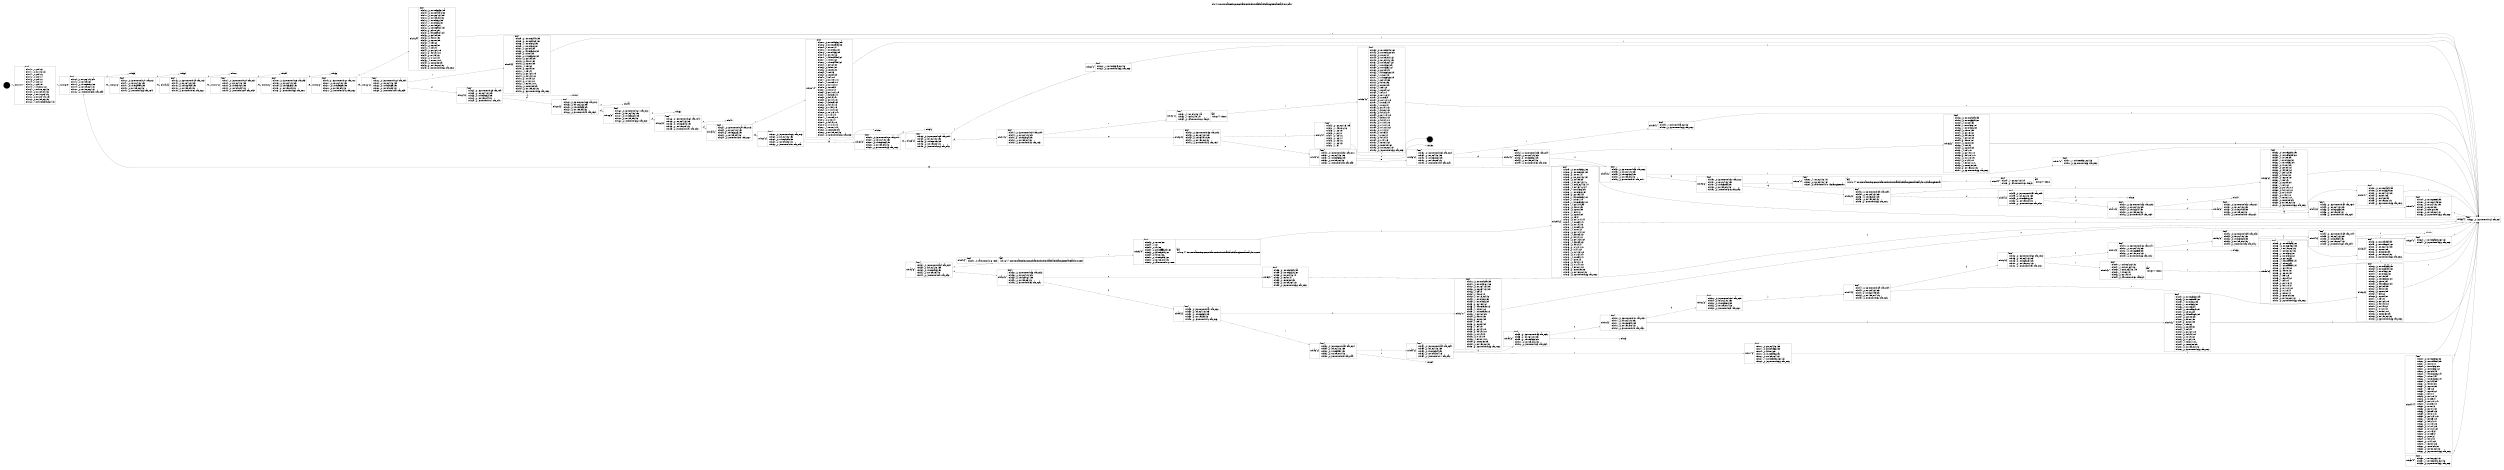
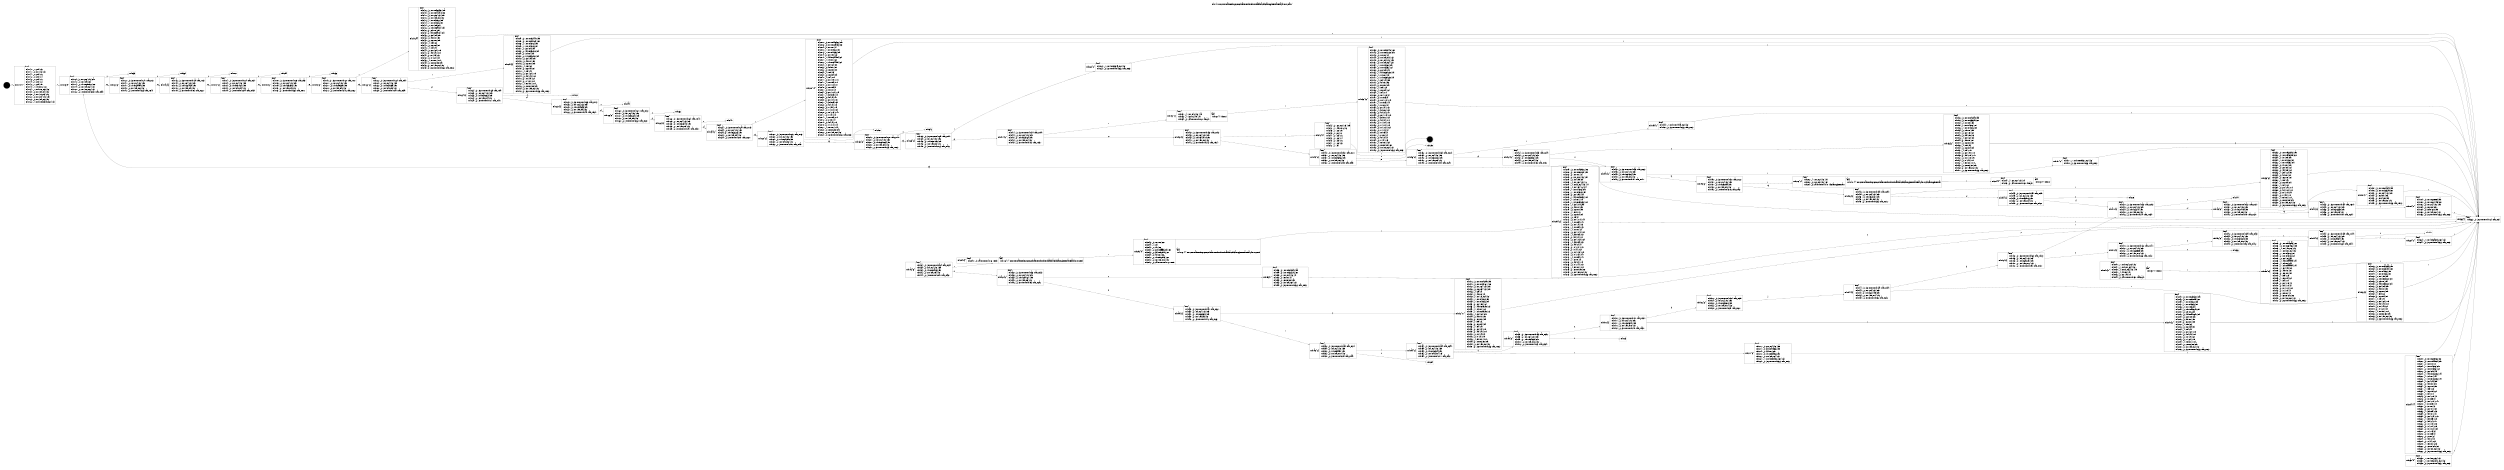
node "0x401bf6 [27]": removed
edge "0x401b60 [28]" -> "0x401e90 [30]": now "0x401b60 [28]" -> "0x401a10 [28]"
